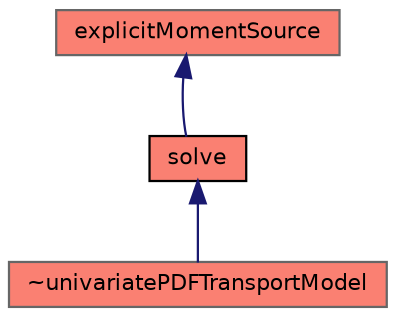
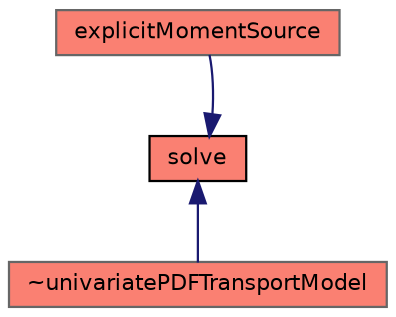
edge "solve" -> "explicitMomentSource": reversed
